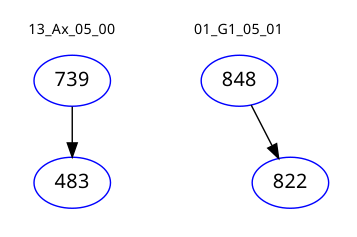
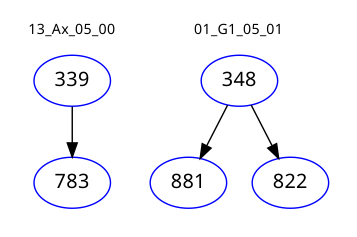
node "739": label "739" -> "339"
node "848": label "848" -> "348"
node "483": label "483" -> "783"
node "881": added
